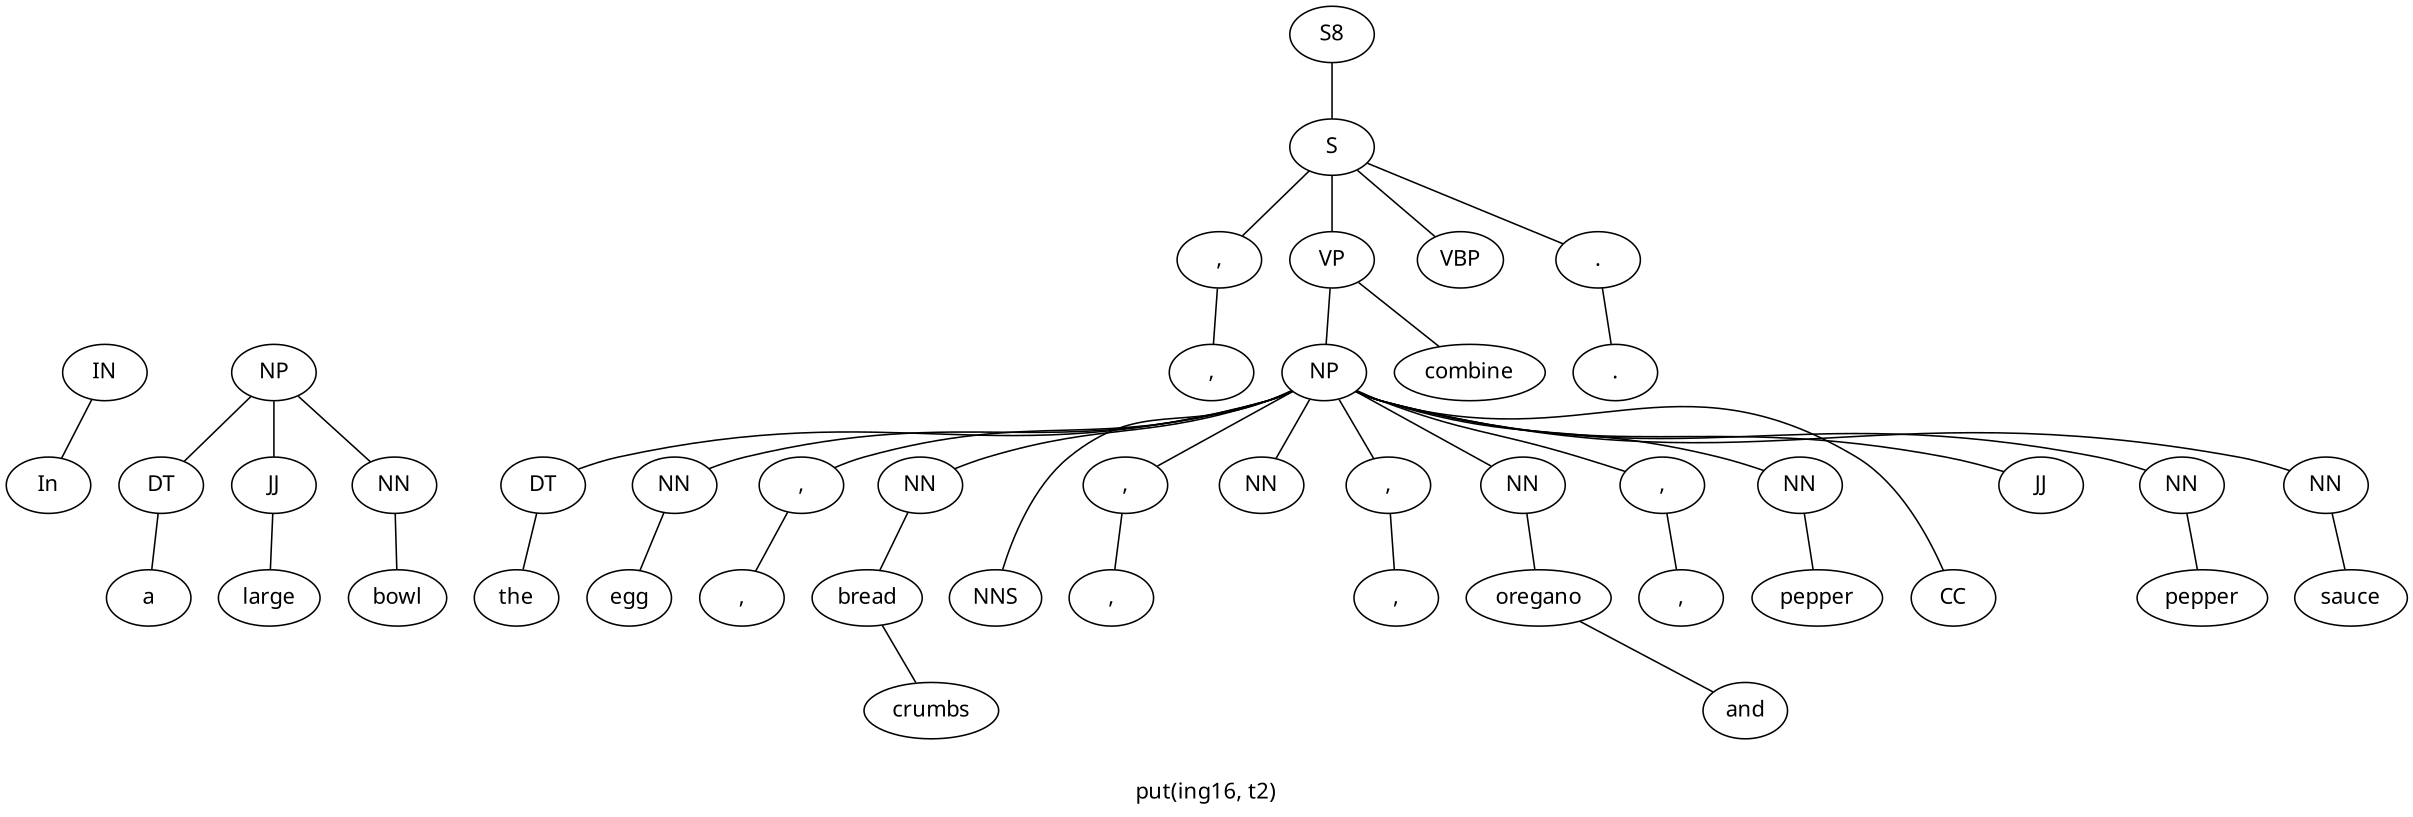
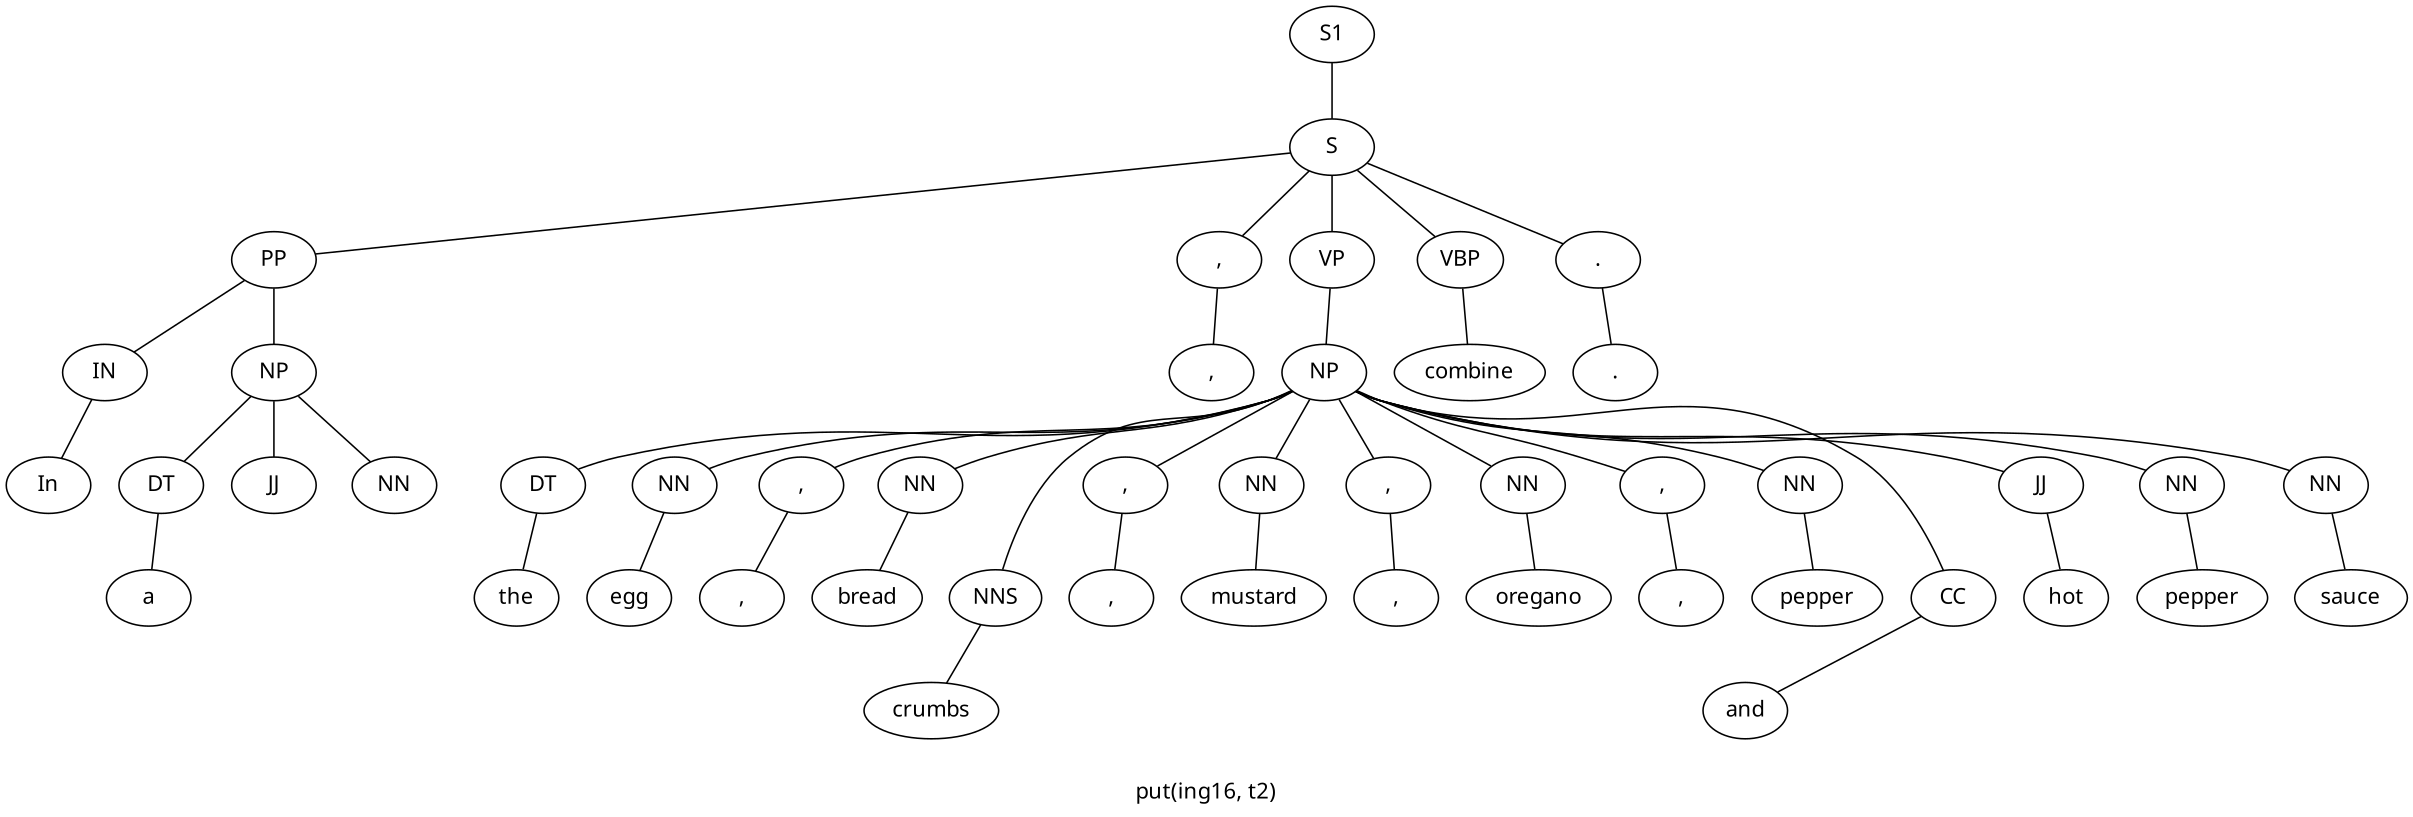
node "S8": label "S8" -> "S1"
node "PP": added
edge "VP" -- "combine": now "VBP" -- "combine"
node "large": removed
node "bowl": removed
node "mustard": added
node "hot": added
edge "bread" -- "crumbs": now "NNS" -- "crumbs"
edge "oregano" -- "and": now "CC" -- "and"
